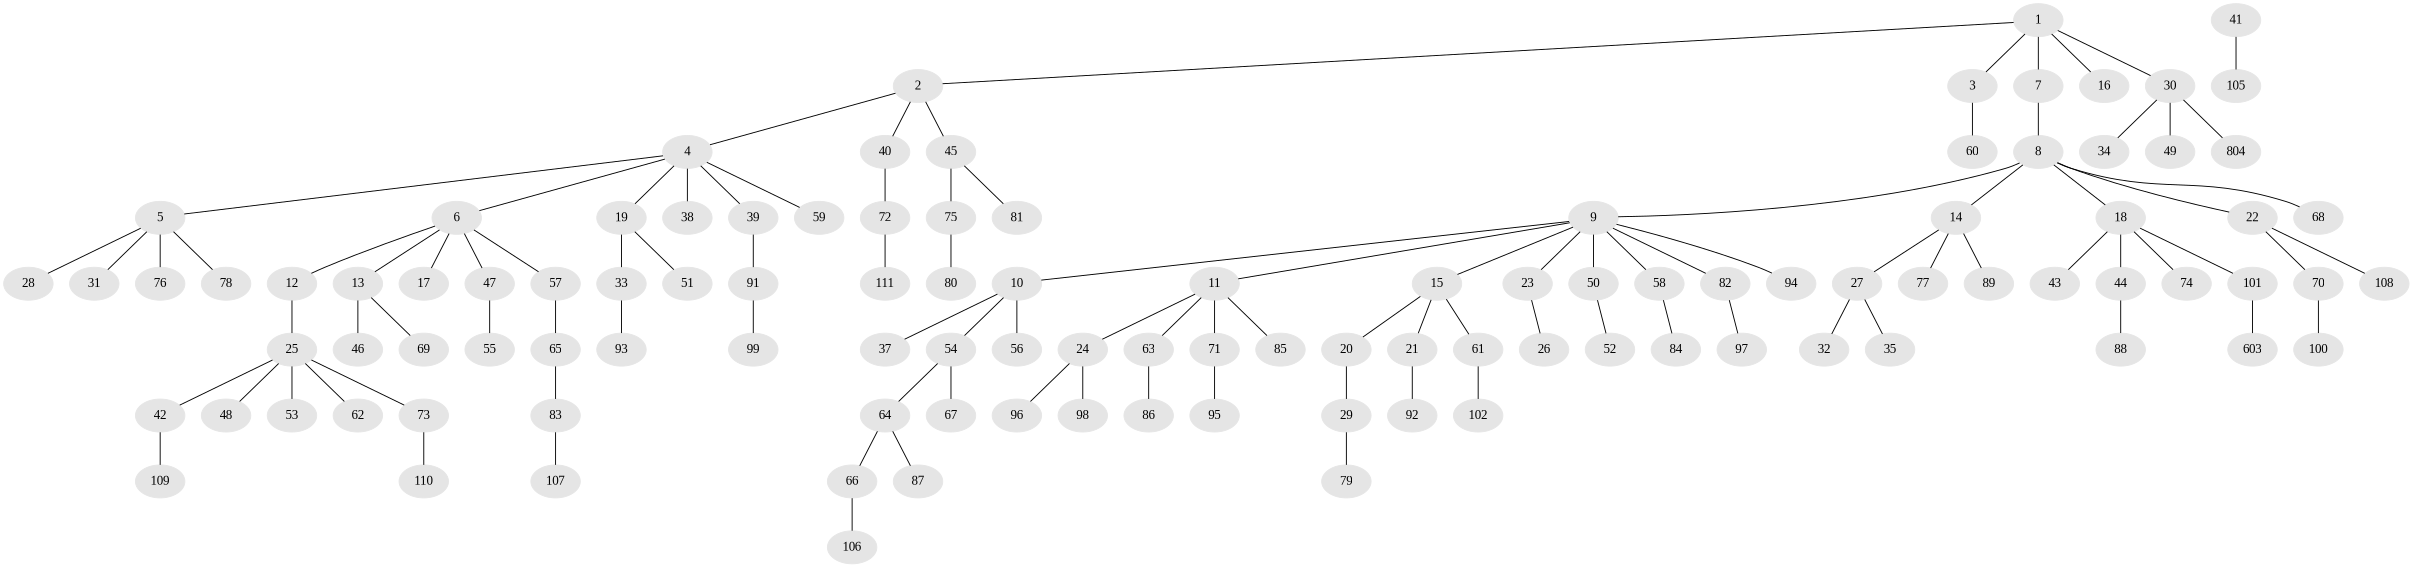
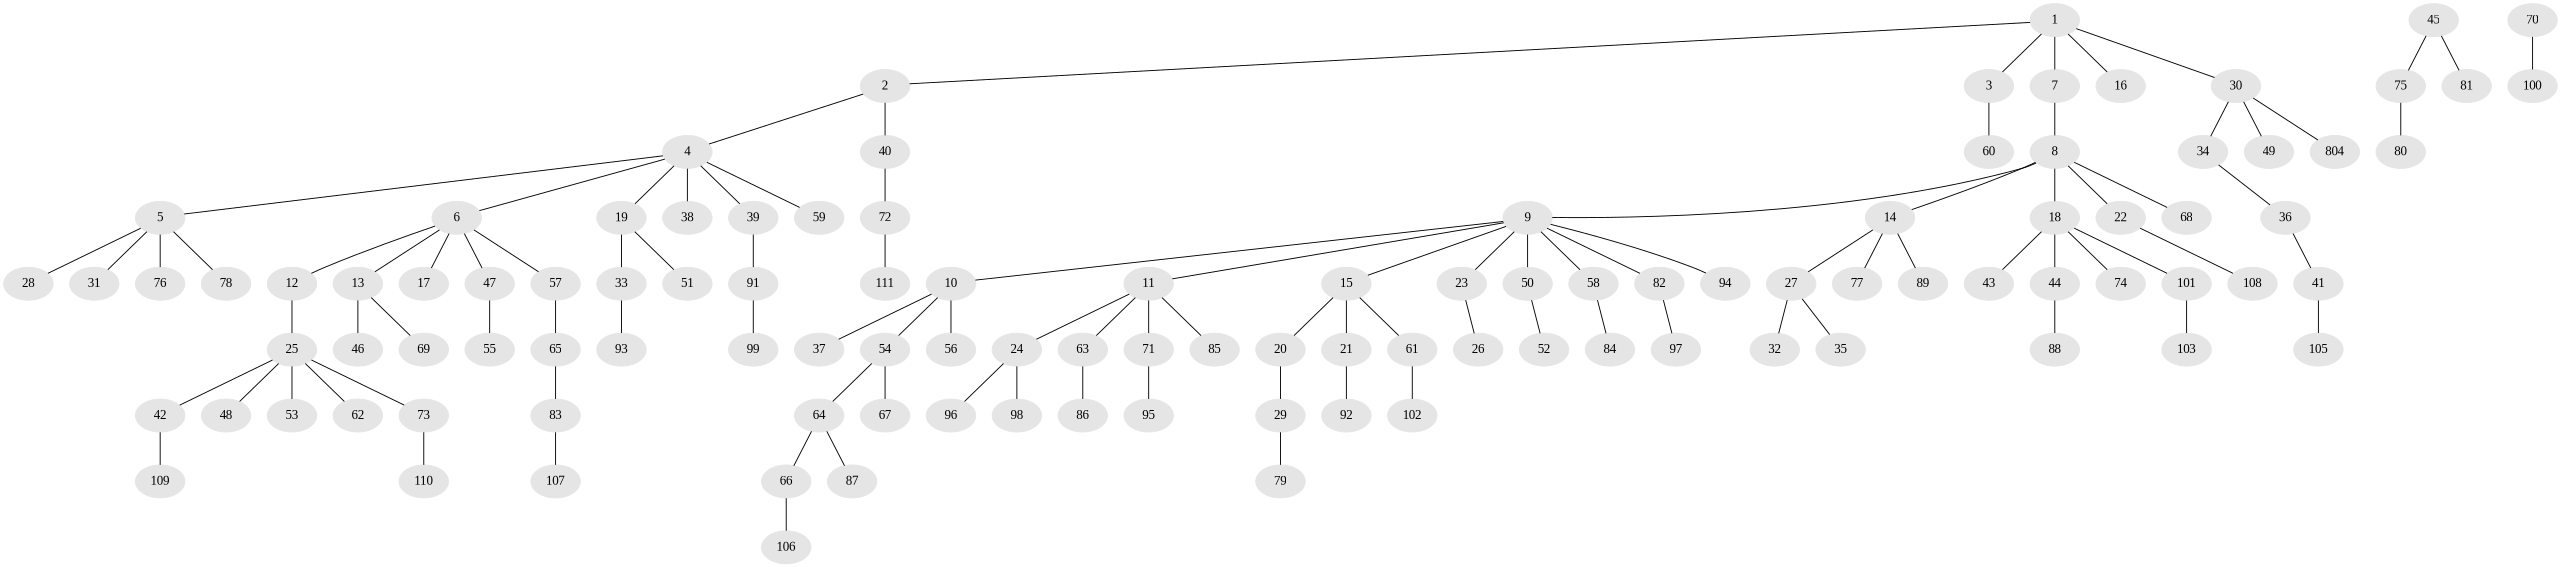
edge "2" -- "45": removed
node "36": added
edge "22" -- "70": removed
node "603": label "603" -> "103"
